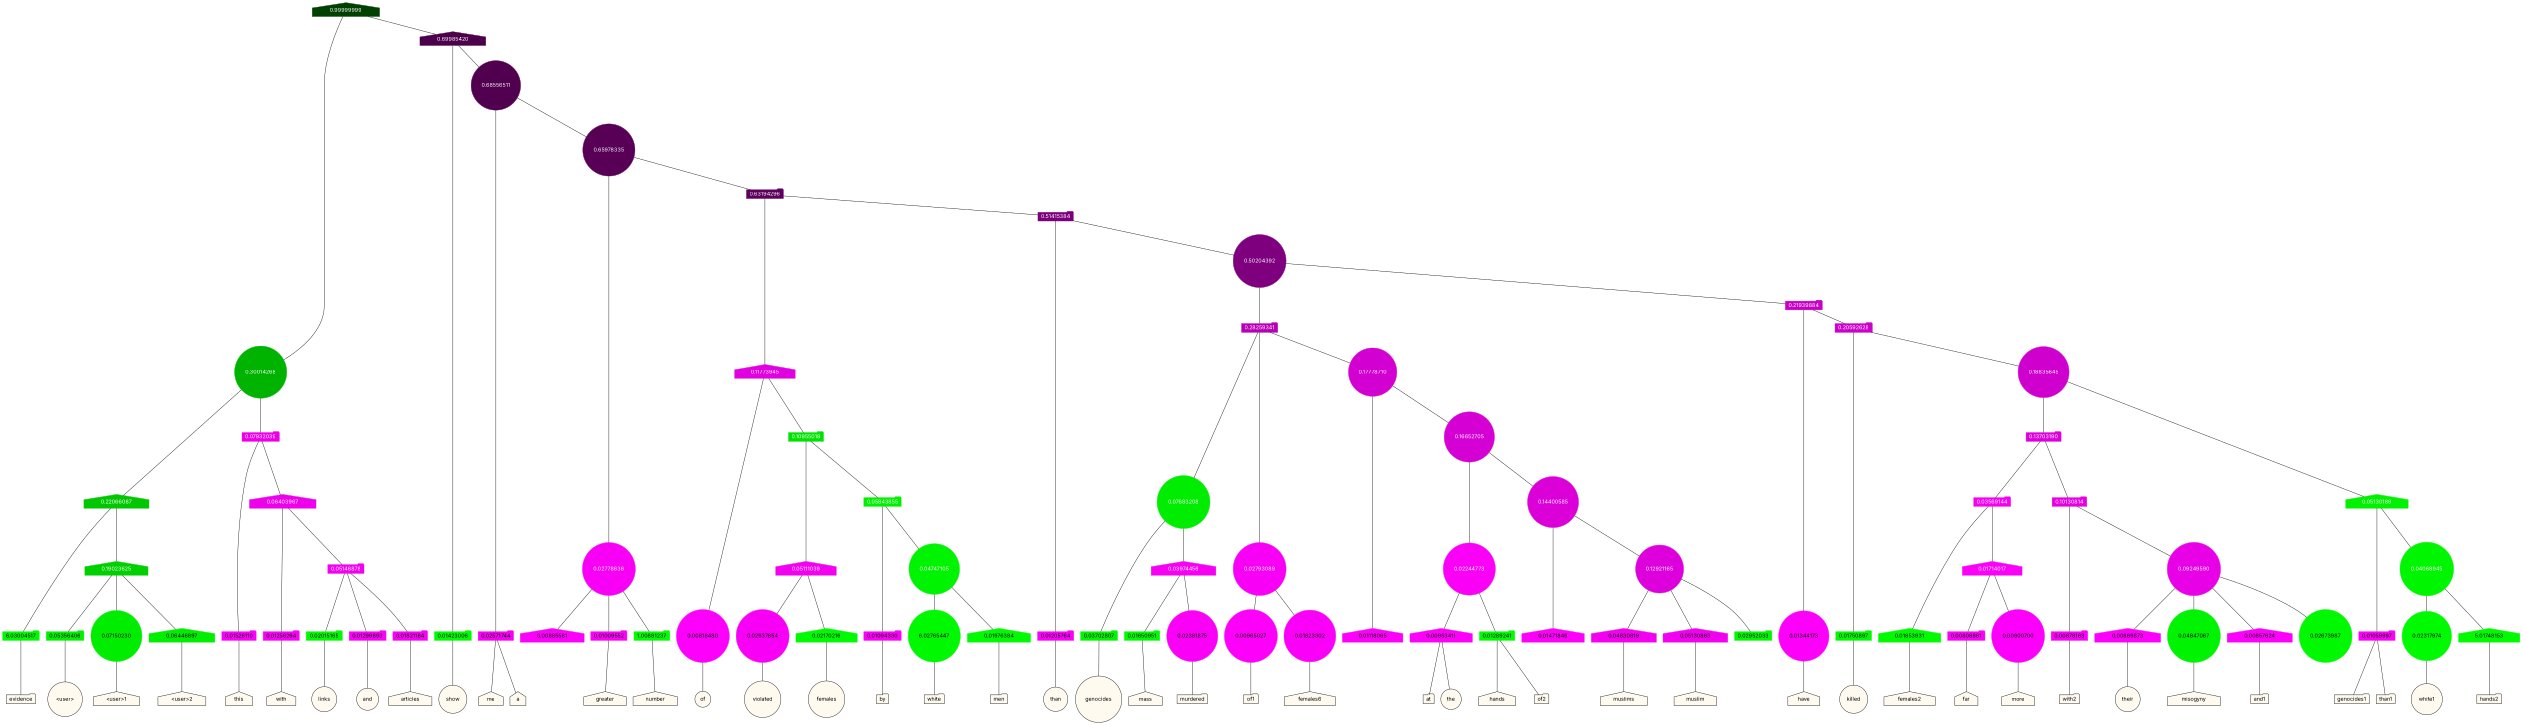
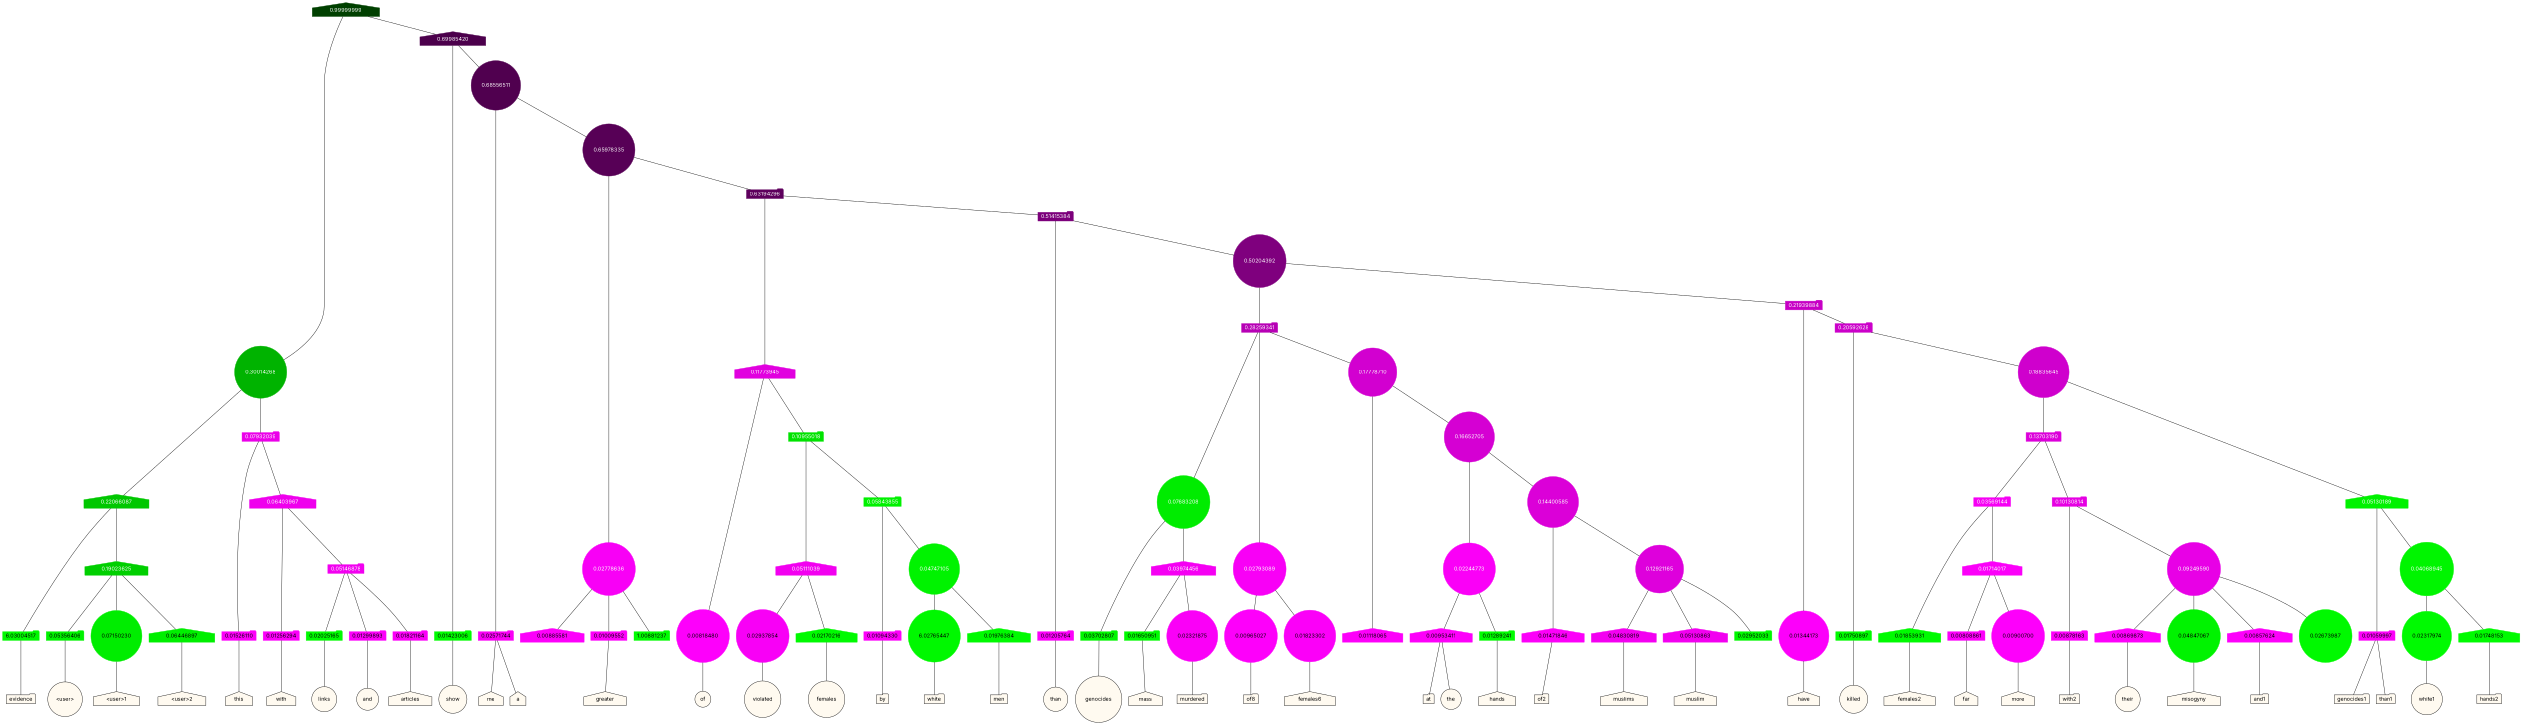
node "0.02015165": label "0.02015165" -> "0.02025165"
node "0.02381875": label "0.02381875" -> "0.02321875"
node "5.01748153": label "5.01748153" -> "0.01748153"
edge "0.01289241" -- "of2": now "0.01471846" -- "of2"
node "number": removed
node "of1": label "of1" -> "of8"
